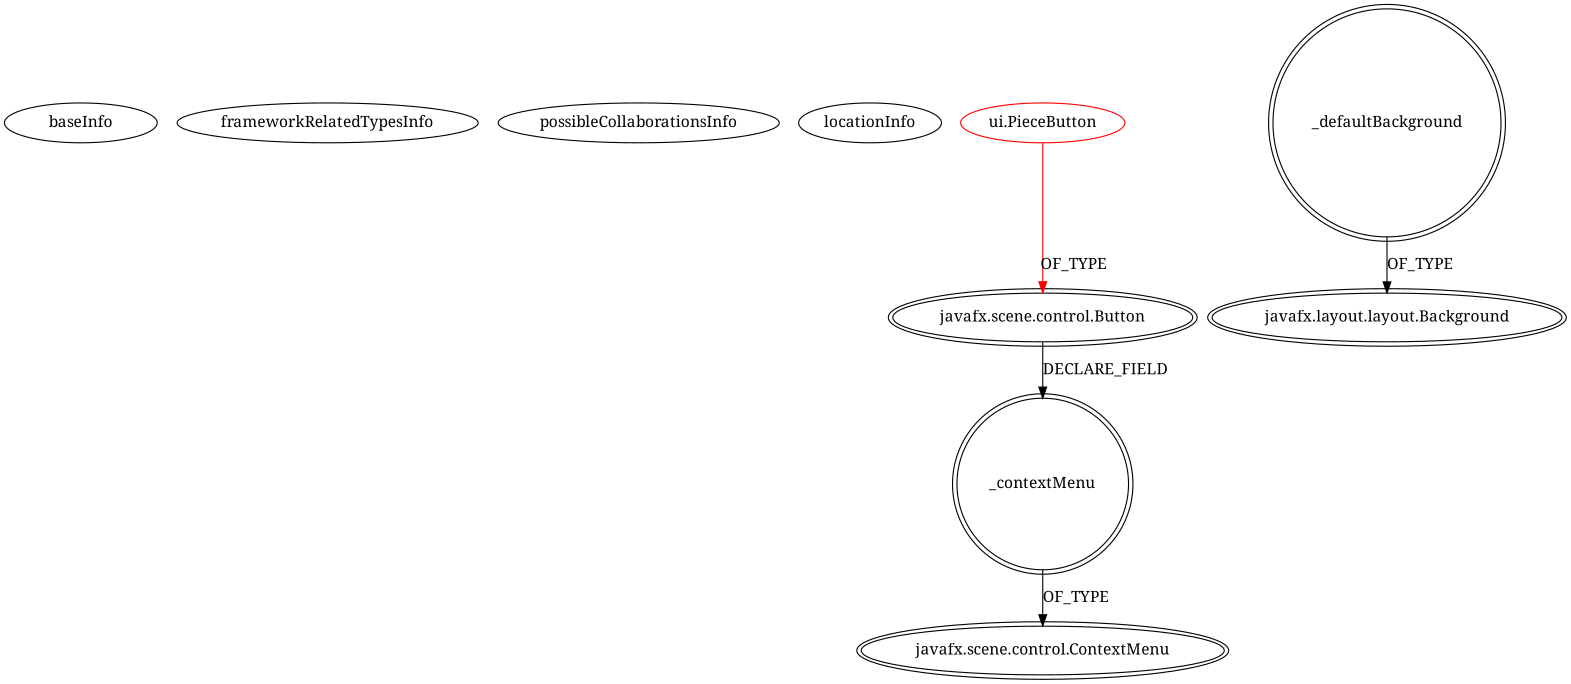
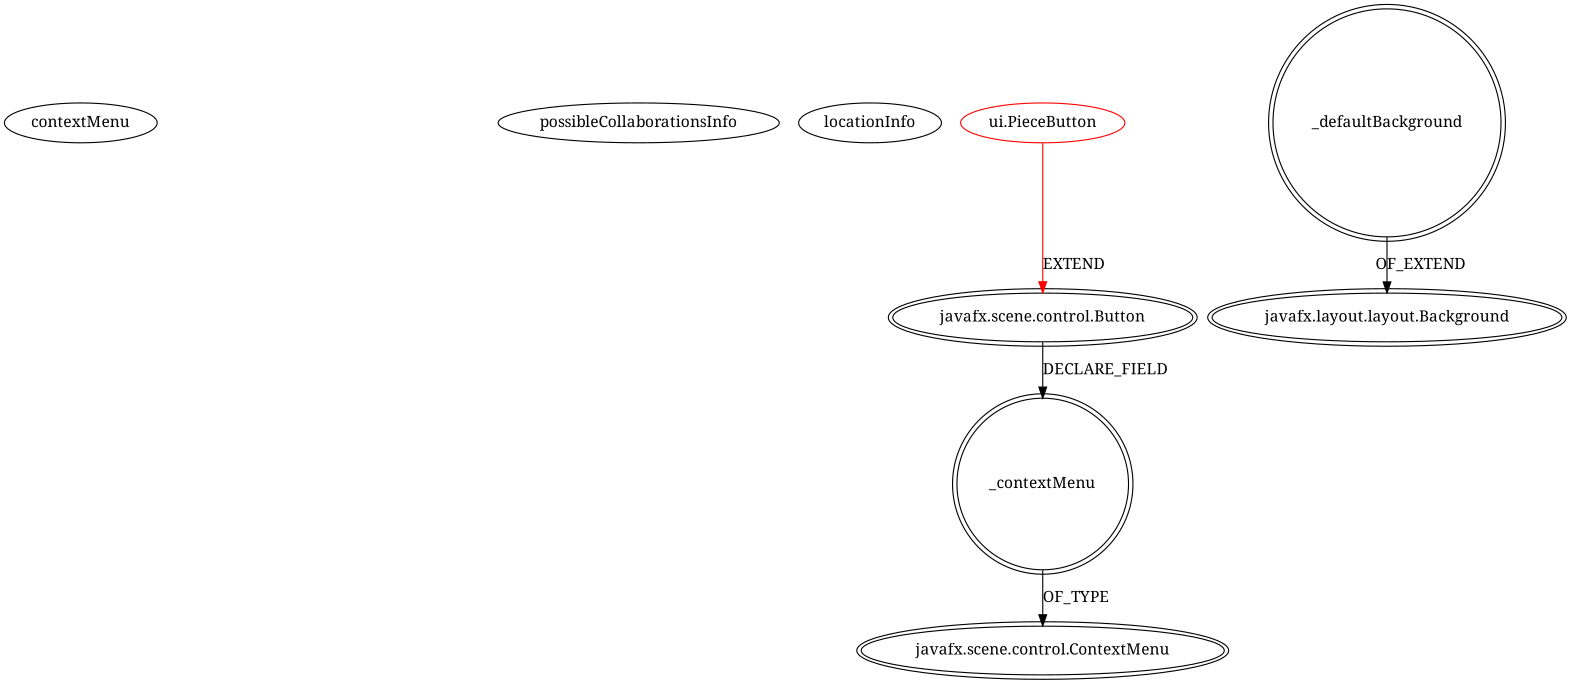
node "baseInfo": label "baseInfo" -> "contextMenu"
node "frameworkRelatedTypesInfo": removed
edge "ui.PieceButton" -> "javafx.scene.control.Button": label "OF_TYPE" -> "EXTEND"
edge "_defaultBackground" -> "javafx.layout.layout.Background": label "OF_TYPE" -> "OF_EXTEND"
